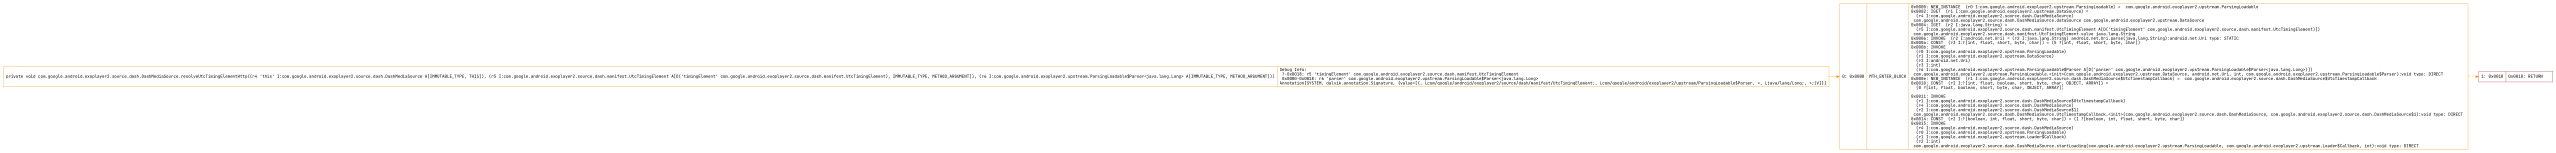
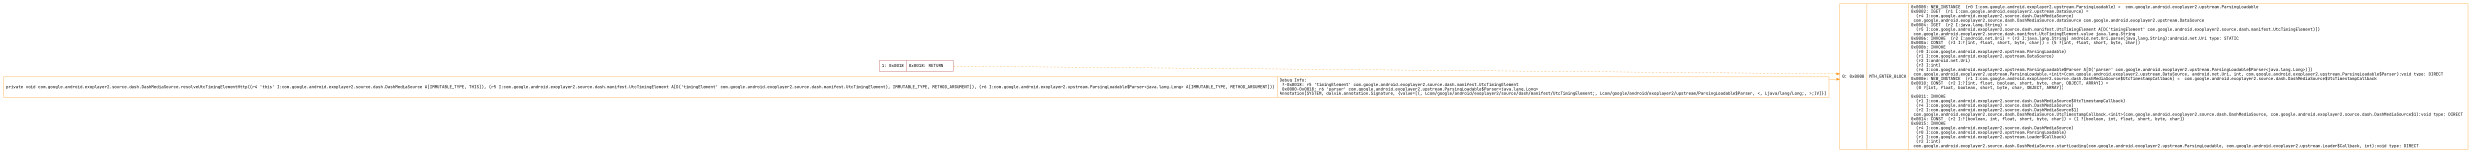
edge "0: 0x0000" -> "1: 0x0018": reversed
